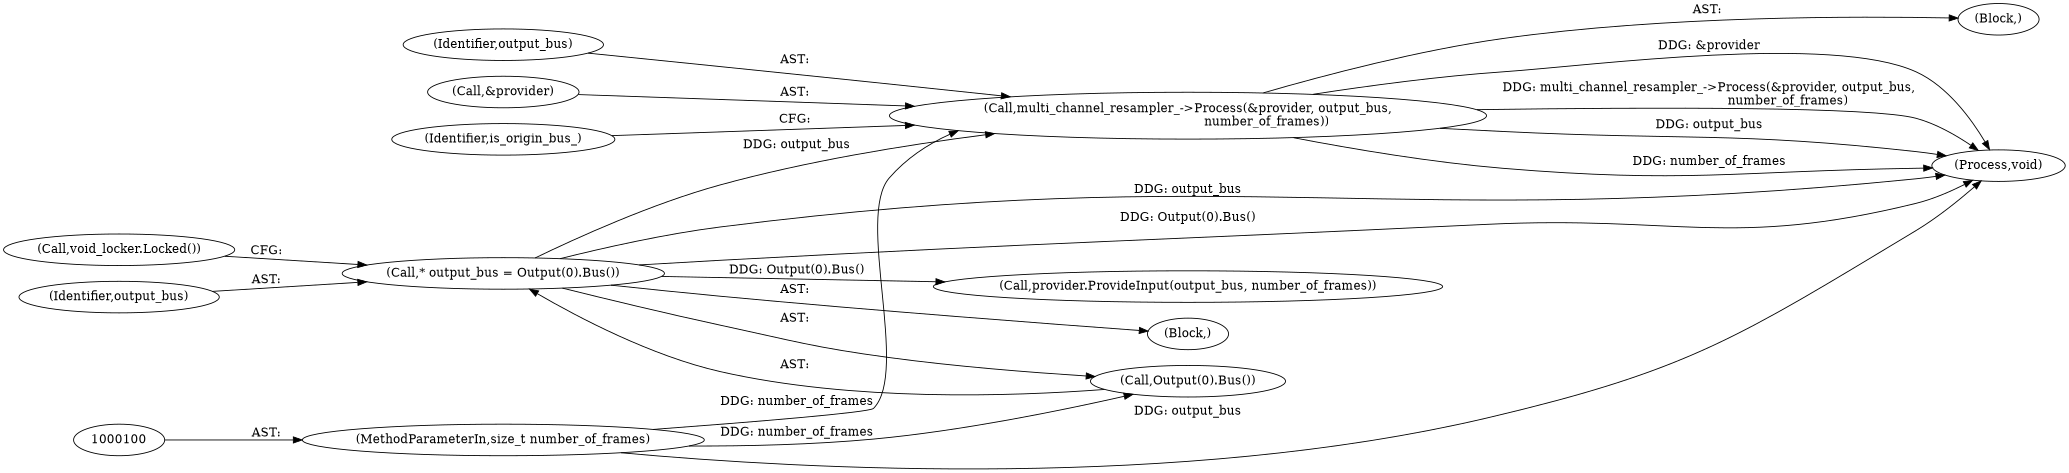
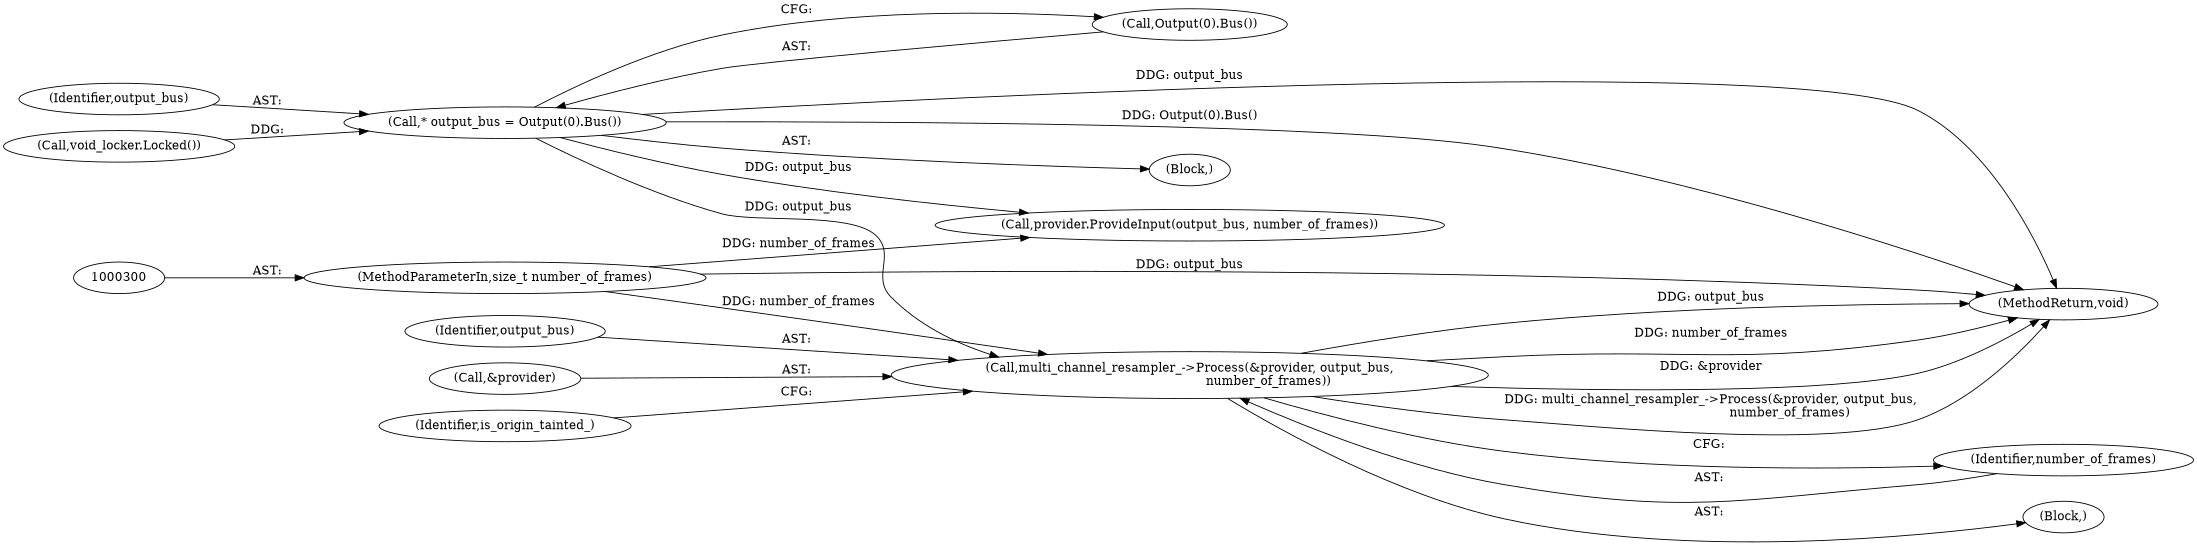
node "(Identifier,is_origin_bus_)": label "(Identifier,is_origin_bus_)" -> "(Identifier,is_origin_tainted_)"
node "(Process,void)": label "(Process,void)" -> "(MethodReturn,void)"
edge "(Call,void_locker.Locked())" -> "(Call,* output_bus = Output(0).Bus())": label "CFG: " -> "DDG: "
edge "(Call,* output_bus = Output(0).Bus())" -> "(Call,provider.ProvideInput(output_bus, number_of_frames))": label "DDG: Output(0).Bus()" -> "DDG: output_bus"
edge "(Call,* output_bus = Output(0).Bus())" -> "(Call,Output(0).Bus())": label "AST: " -> "CFG: "
edge "(MethodParameterIn,size_t number_of_frames)" -> "(Call,Output(0).Bus())": now "(MethodParameterIn,size_t number_of_frames)" -> "(Call,provider.ProvideInput(output_bus, number_of_frames))"
node "1000100": label "1000100" -> "1000300"
node "(Identifier,number_of_frames)": added
